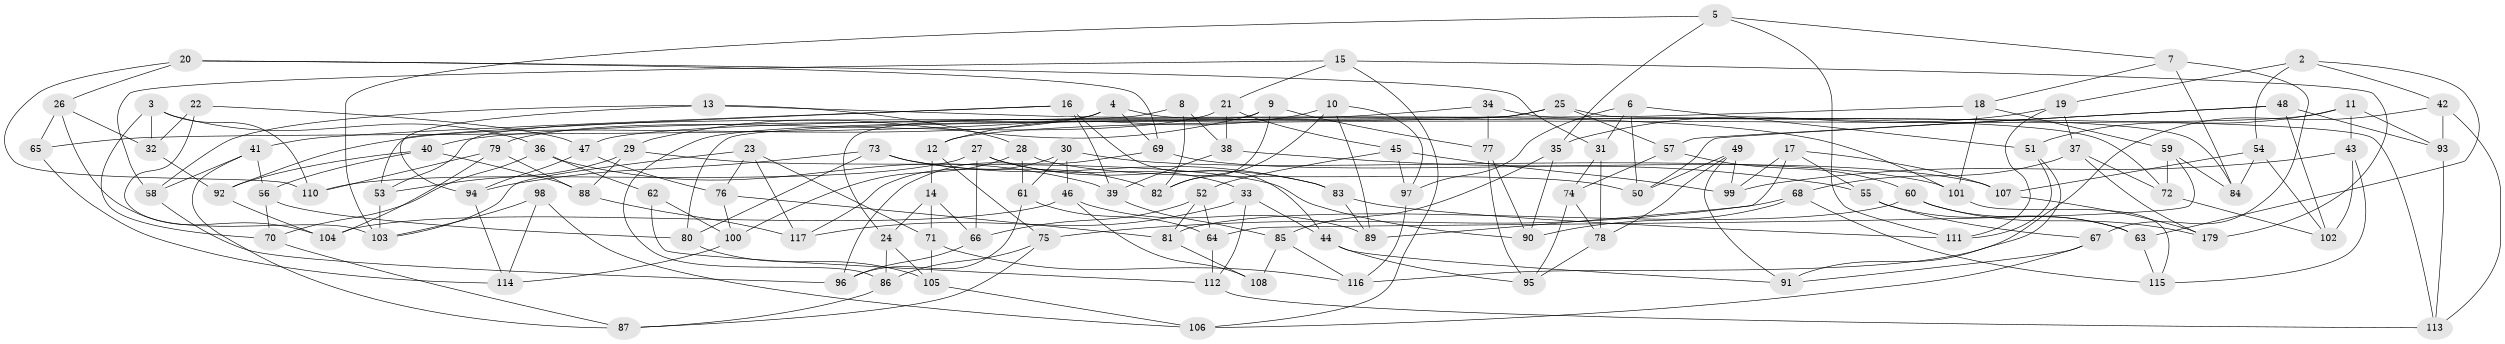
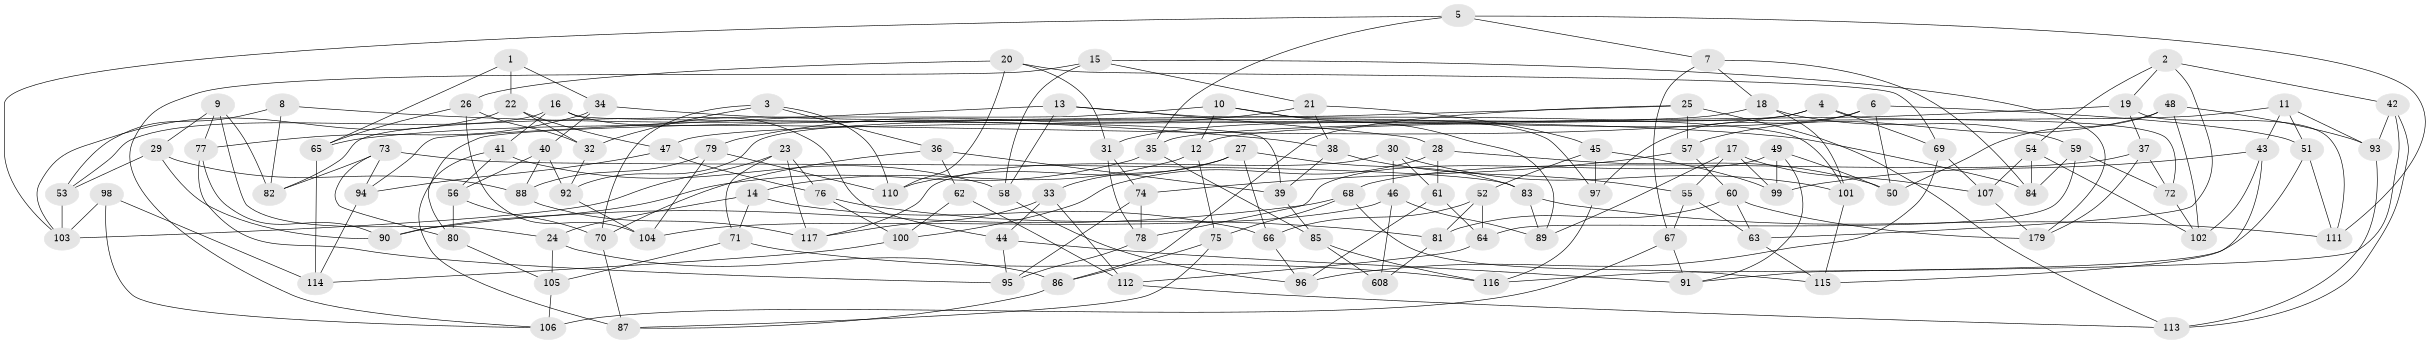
node "1": added
node "108": label "108" -> "608"
